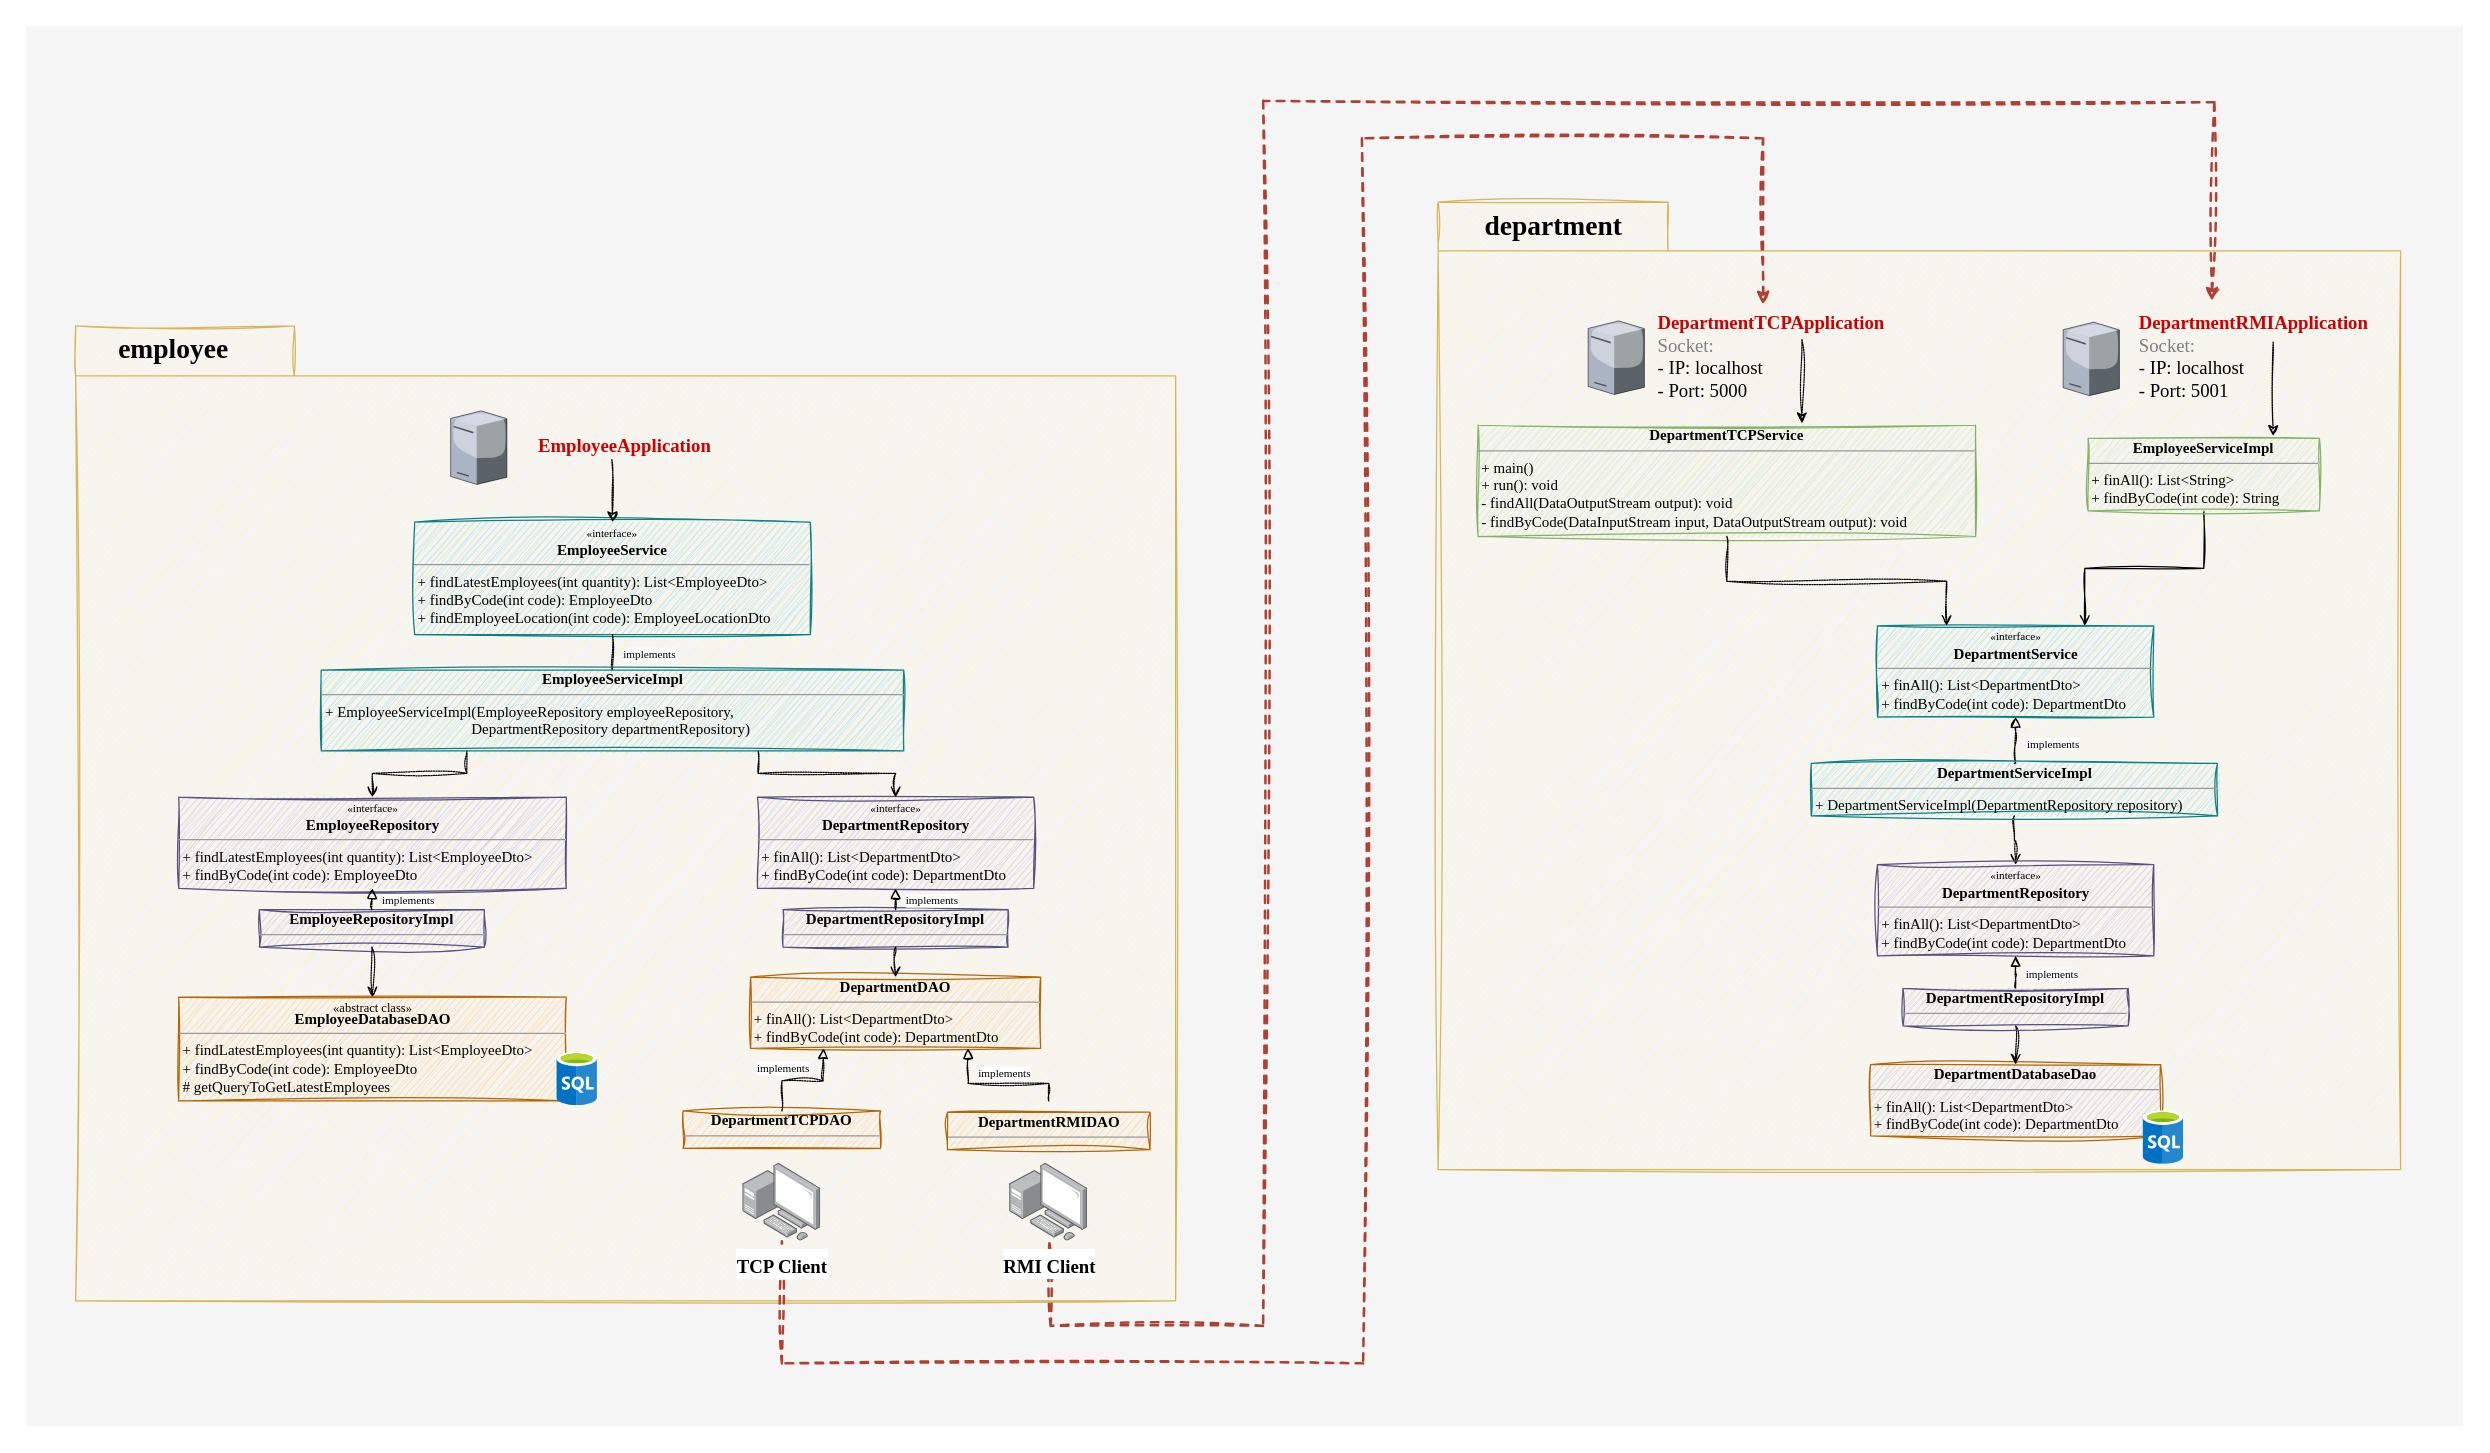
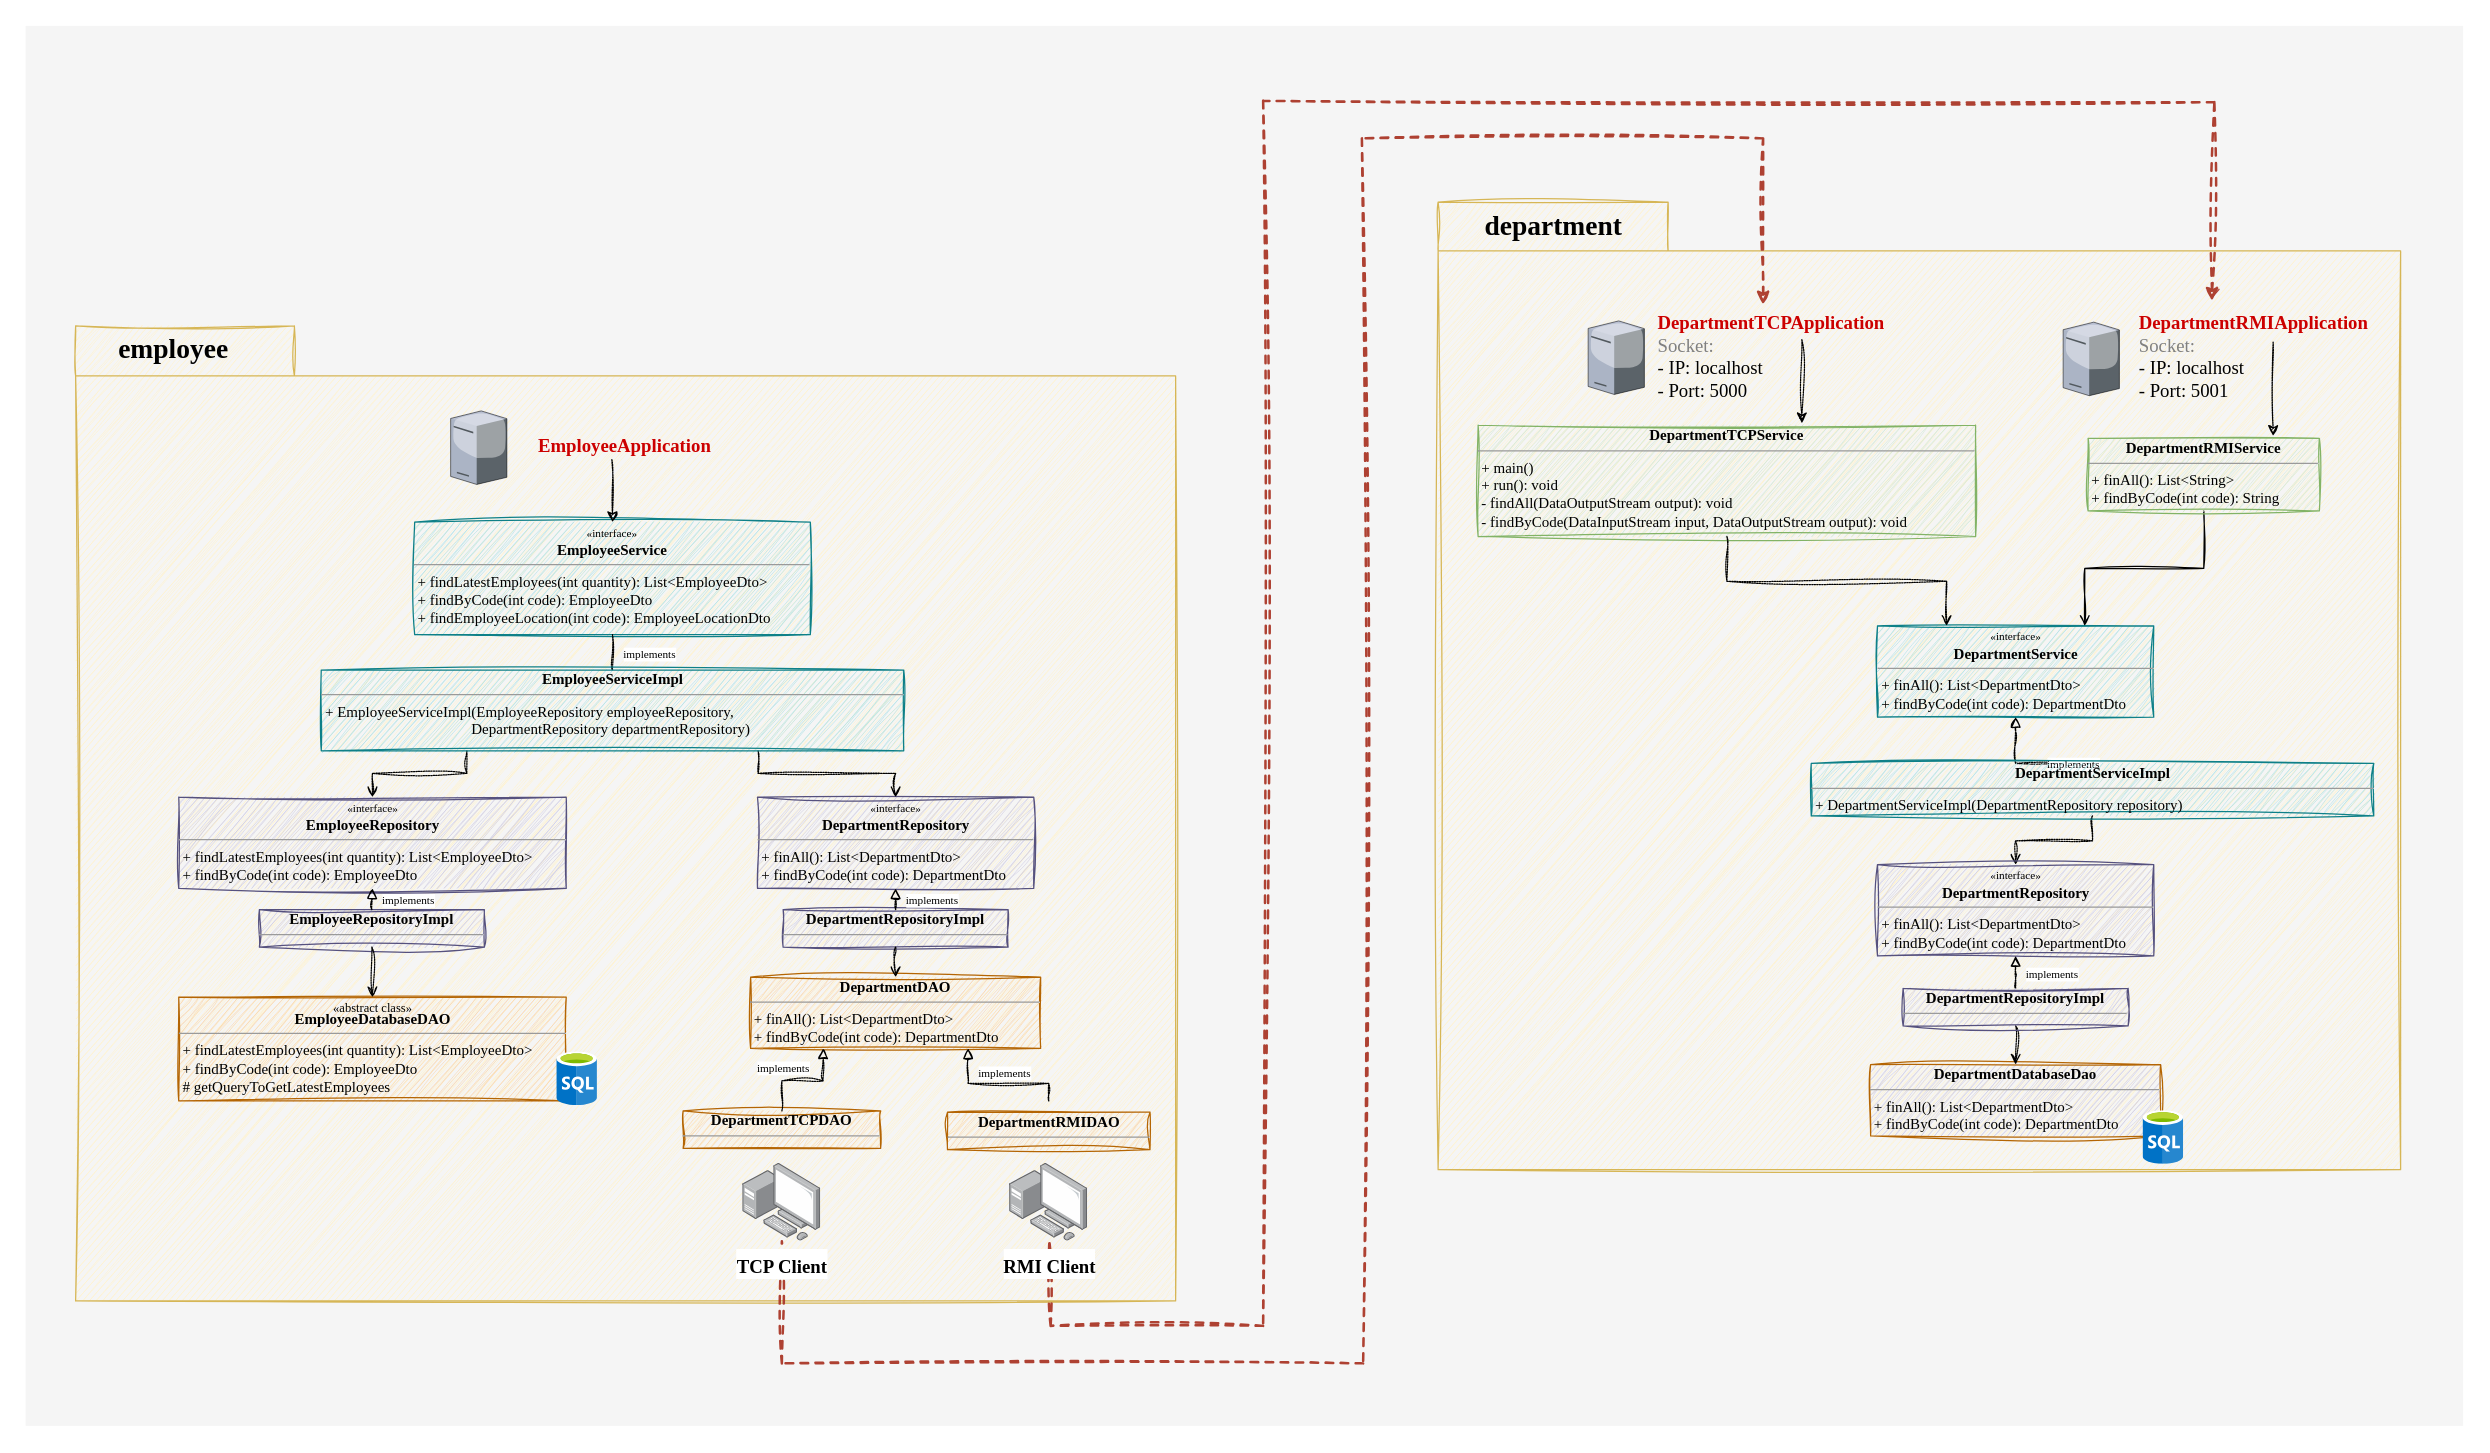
node "EmployeeServiceImpl + finAll(): List<String> + findByCode(int code): String": label "EmployeeServiceImpl + finAll(): List<String> + findByCode(int code): String" -> "DepartmentRMIService + finAll(): List<String> + findByCode(int code): String"
node "DepartmentServiceImpl + DepartmentServiceImpl(DepartmentRepository repository)": size 406x53 -> 563x53
